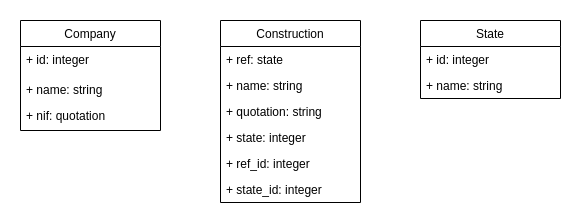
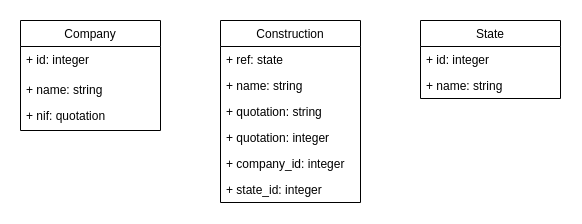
node "+ state: integer": label "+ state: integer" -> "+ quotation: integer"
node "+ ref_id: integer": label "+ ref_id: integer" -> "+ company_id: integer"
